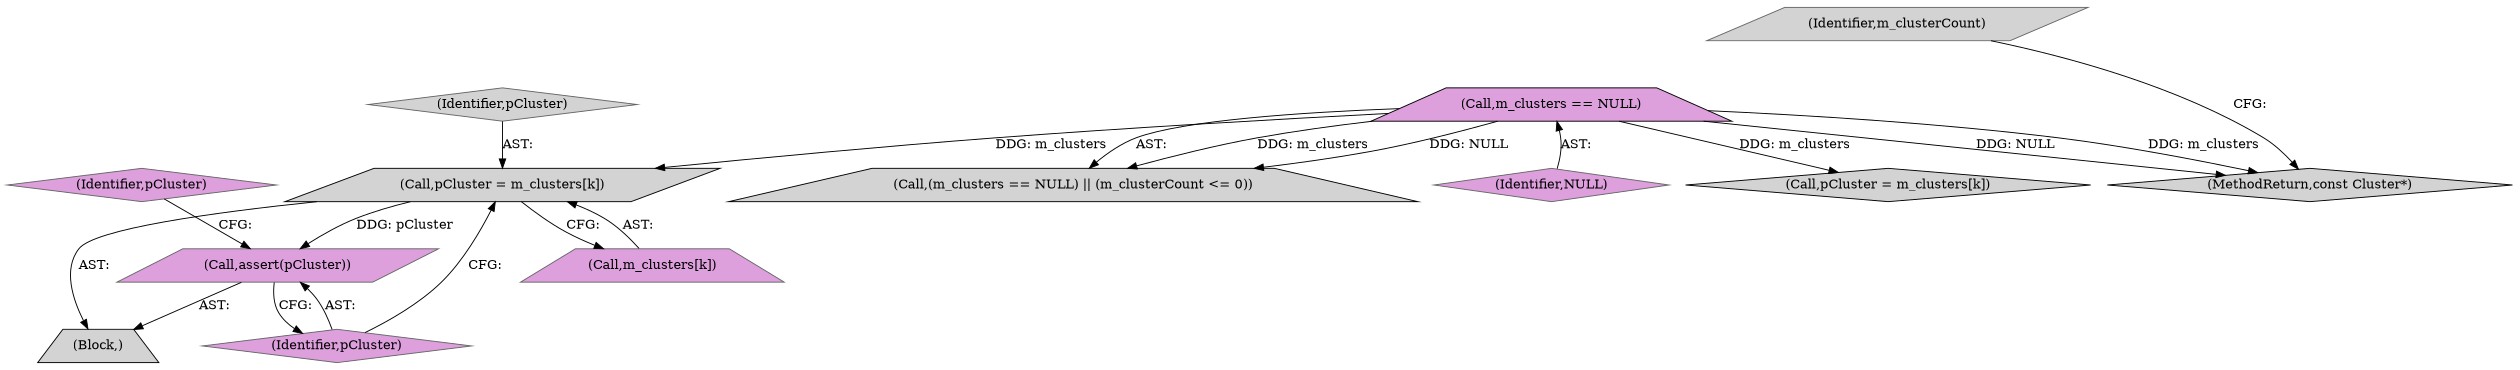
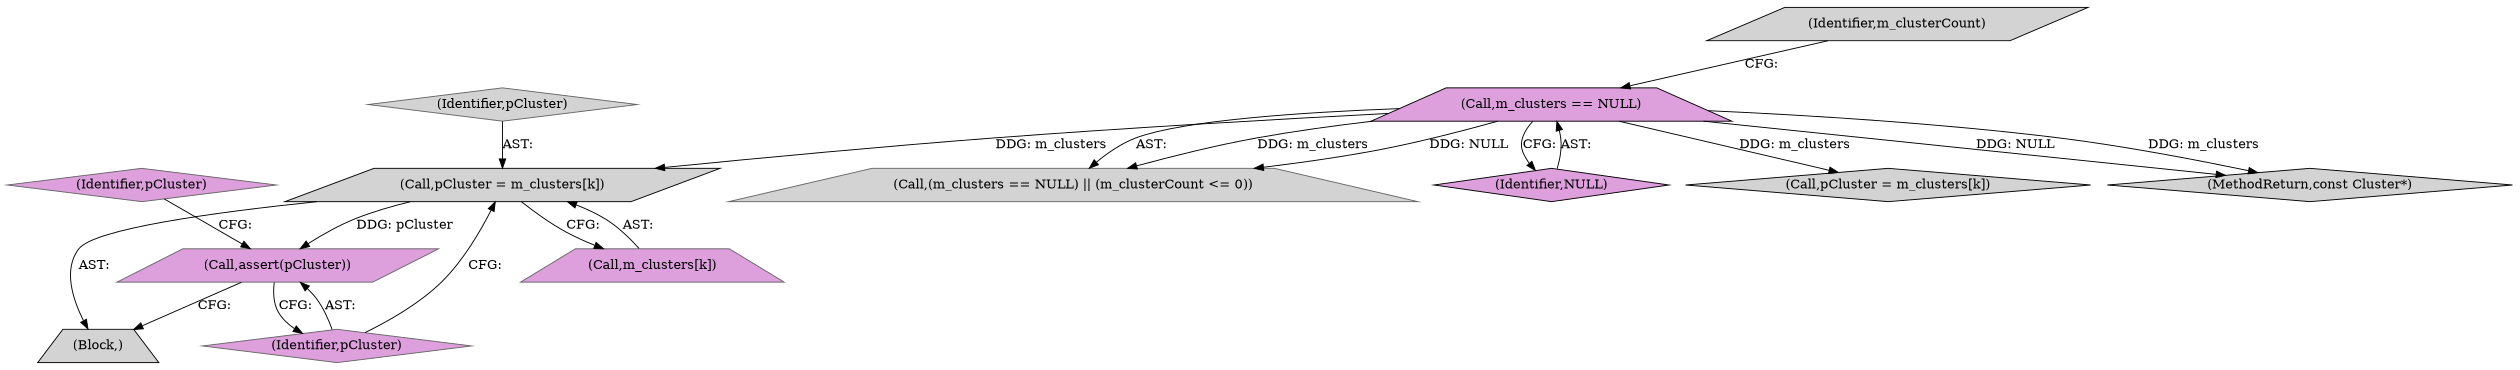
node "(Identifier,m_clusterCount)": color gray40 -> black
edge "(Identifier,m_clusterCount)" -> "(MethodReturn,const Cluster*)": now "(Identifier,m_clusterCount)" -> "(Call,m_clusters == NULL)"
edge "(Call,m_clusters == NULL)" -> "(Identifier,NULL)": added, label "CFG:"
node "(Call,(m_clusters == NULL) || (m_clusterCount <= 0))": color black -> gray40
node "(Identifier,NULL)": color gray40 -> black
edge "(Call,assert(pCluster))" -> "(Block,)": label "AST: " -> "CFG: "
